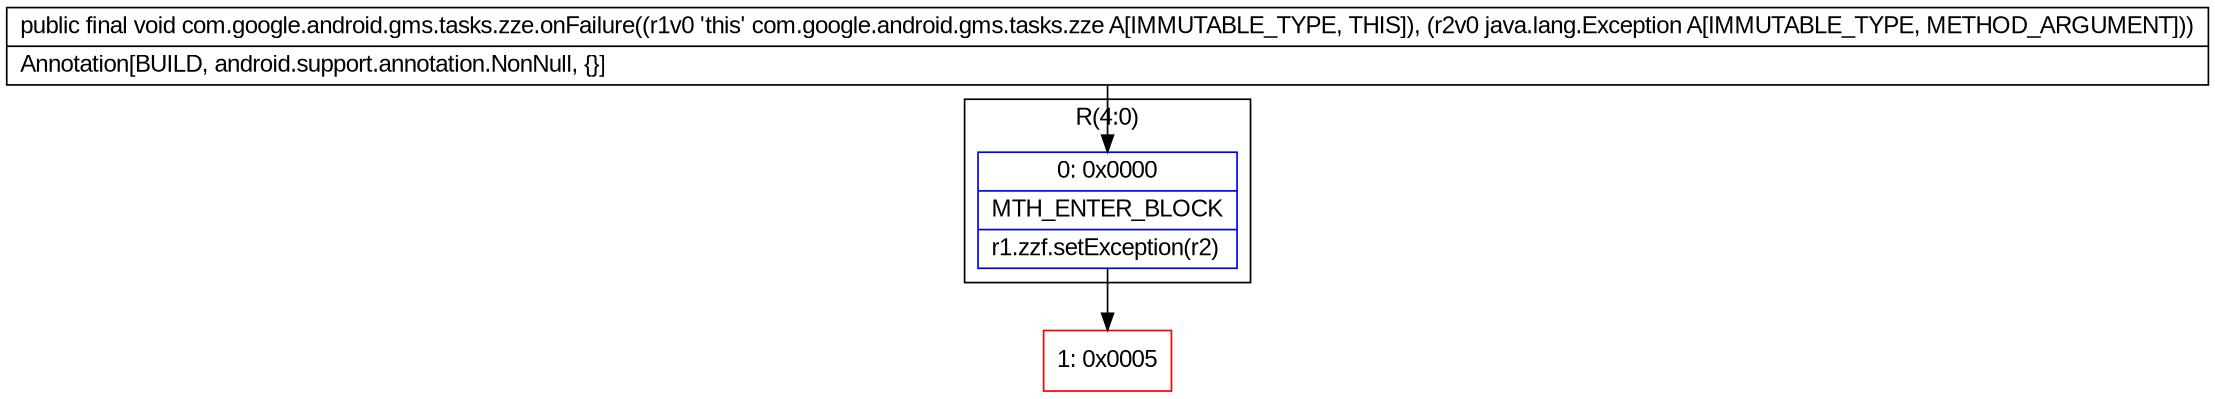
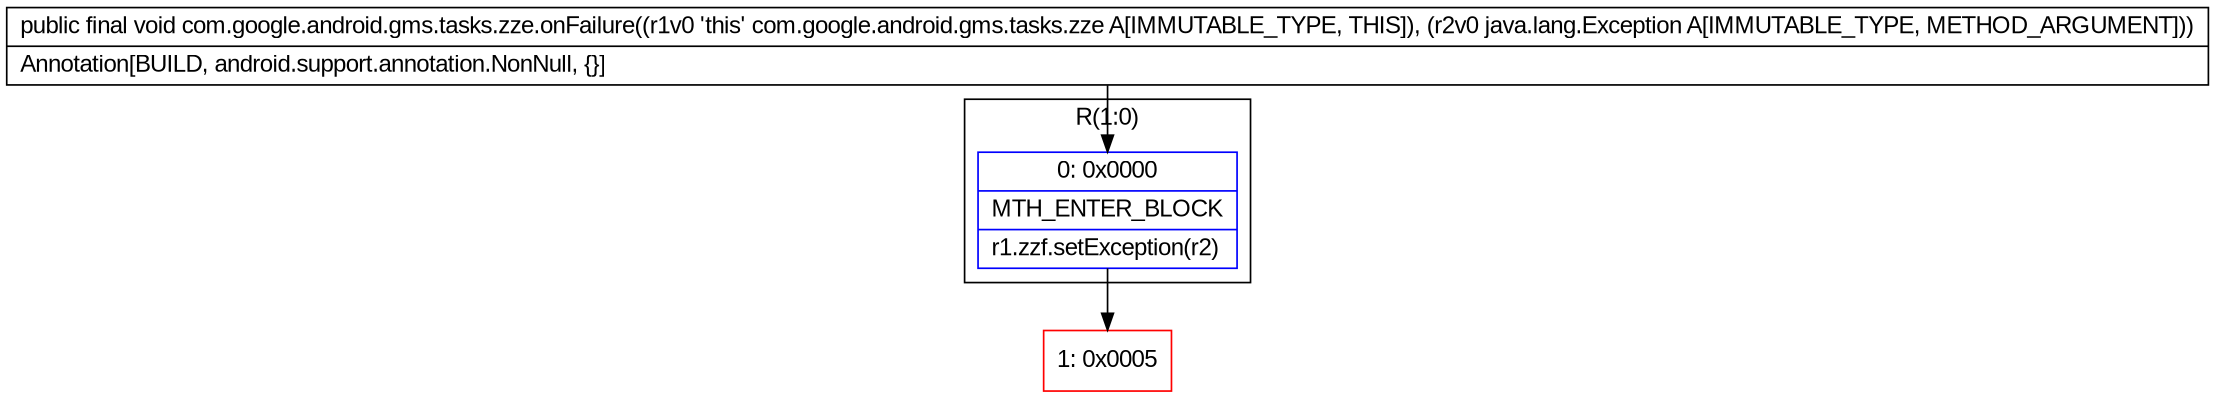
cluster "R(4:0)": label "R(4:0)" -> "R(1:0)"
